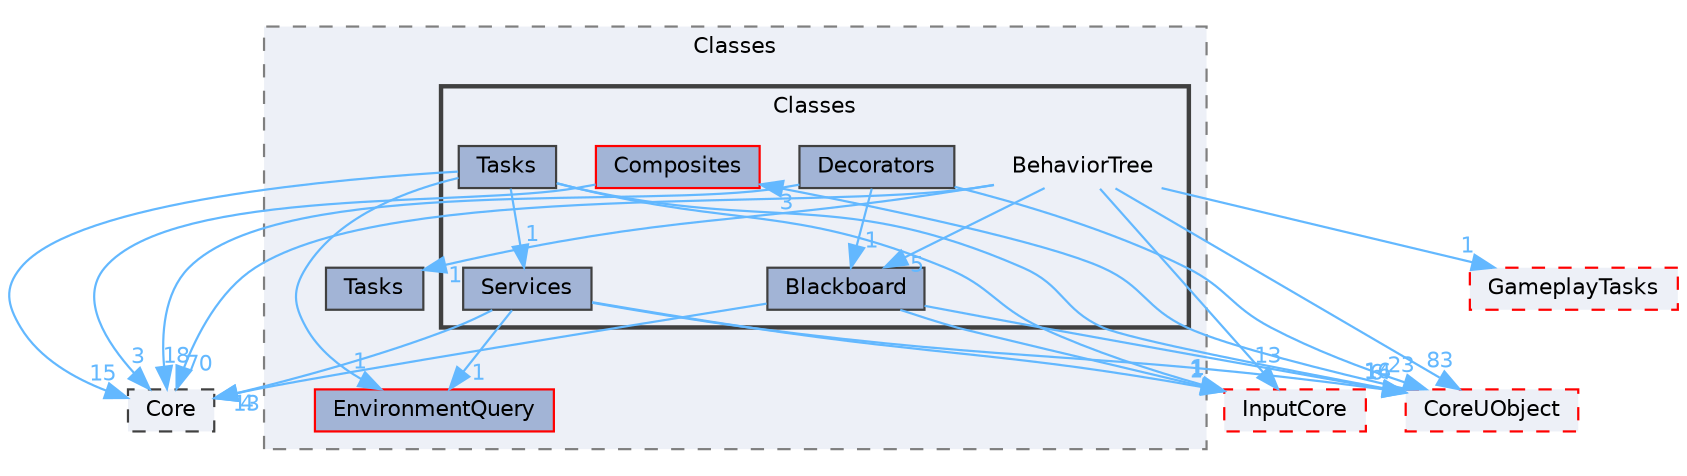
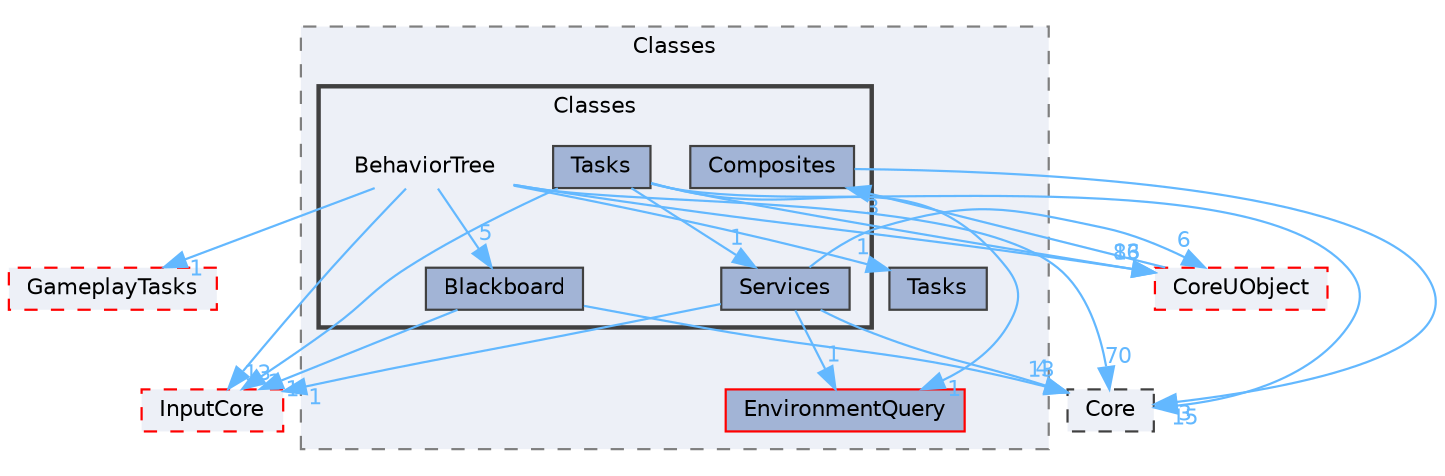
node "Composites": color red -> grey25
node "Decorators": removed
edge "Blackboard" -> "CoreUObject": removed
